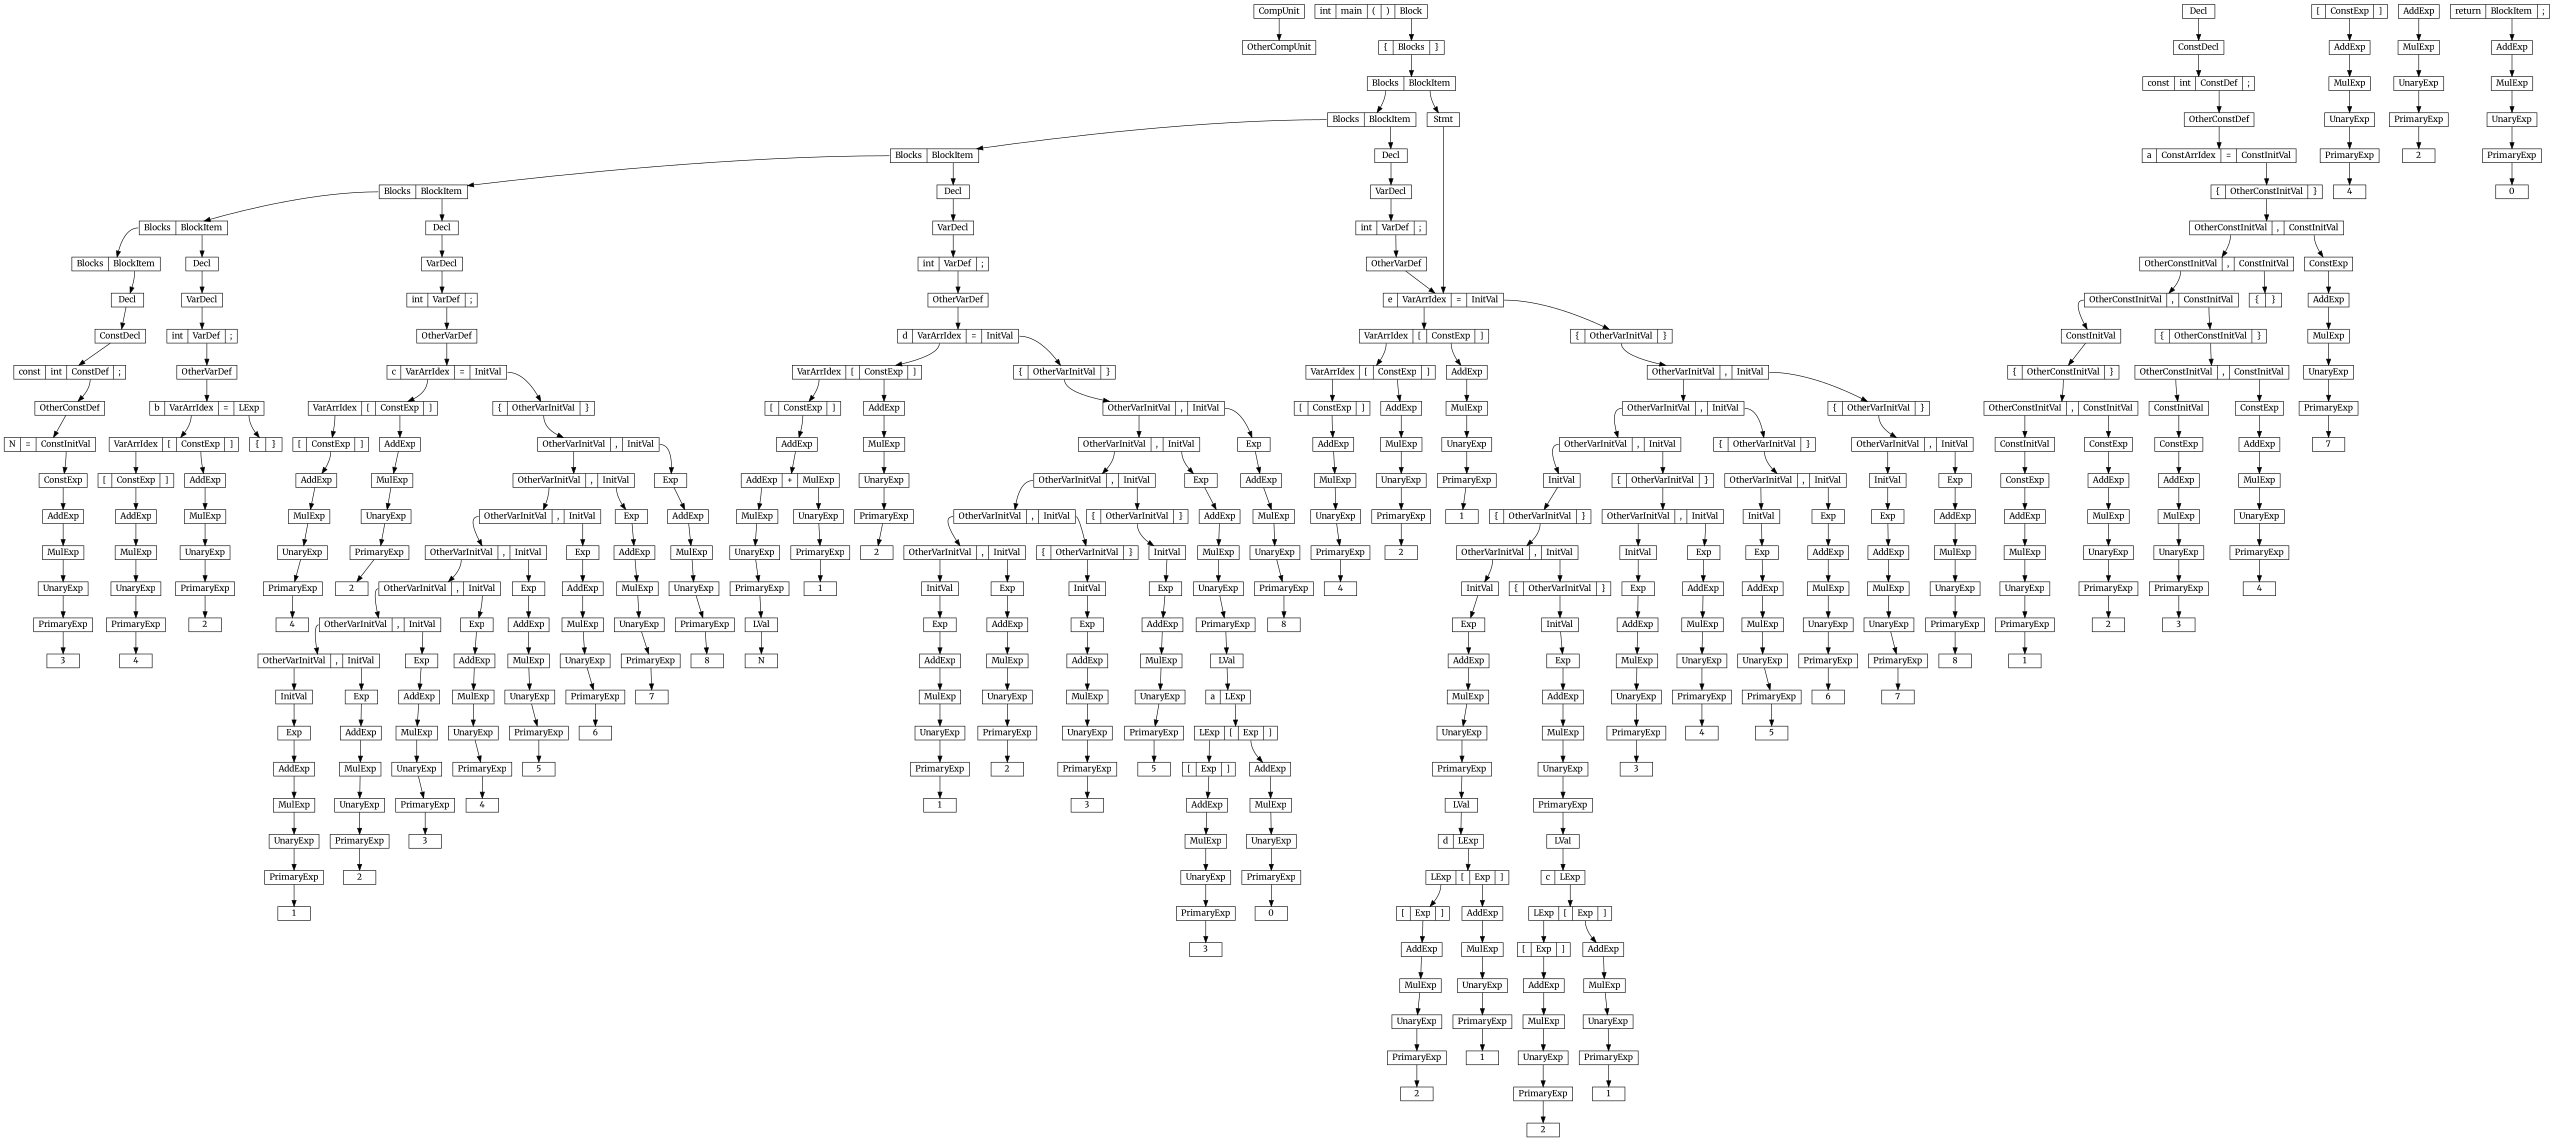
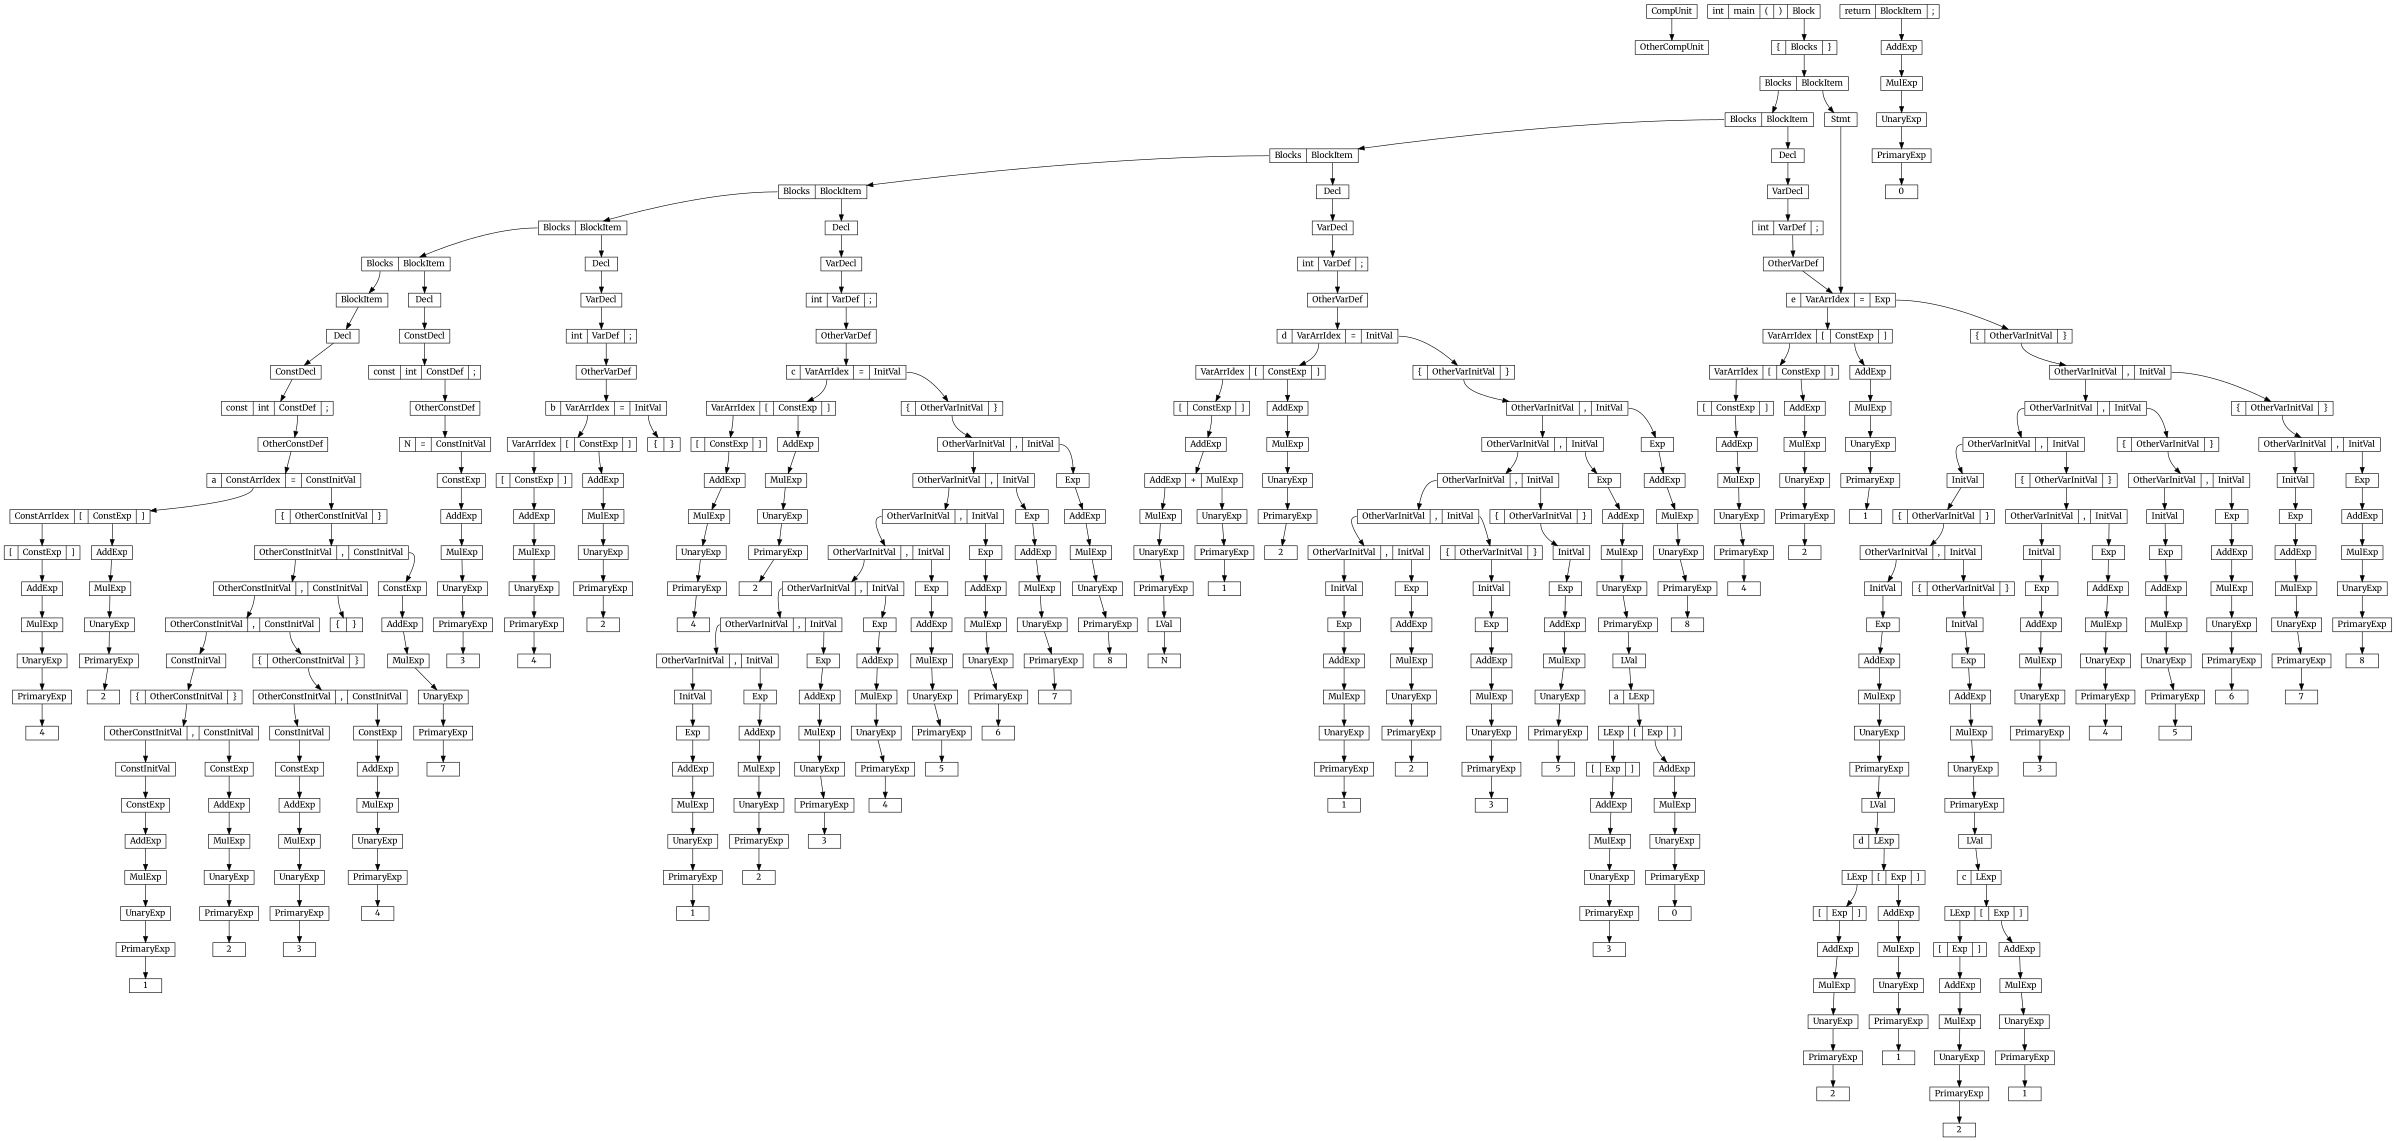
node "BlockItem": added
node "e": text "InitVal" -> "Exp"
node "b": text "LExp" -> "InitVal"
node "ConstArrIdex": added
